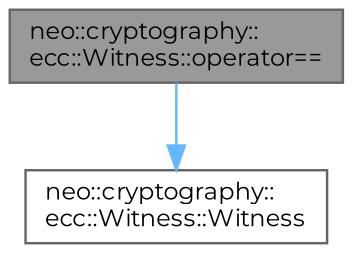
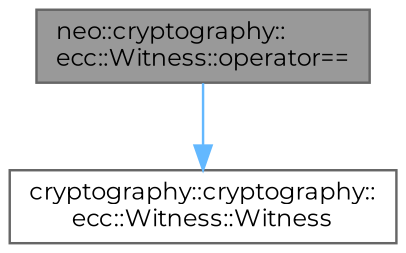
node "neo::cryptography:: ecc::Witness::Witness": label "neo::cryptography:: ecc::Witness::Witness" -> "cryptography::cryptography:: ecc::Witness::Witness"
